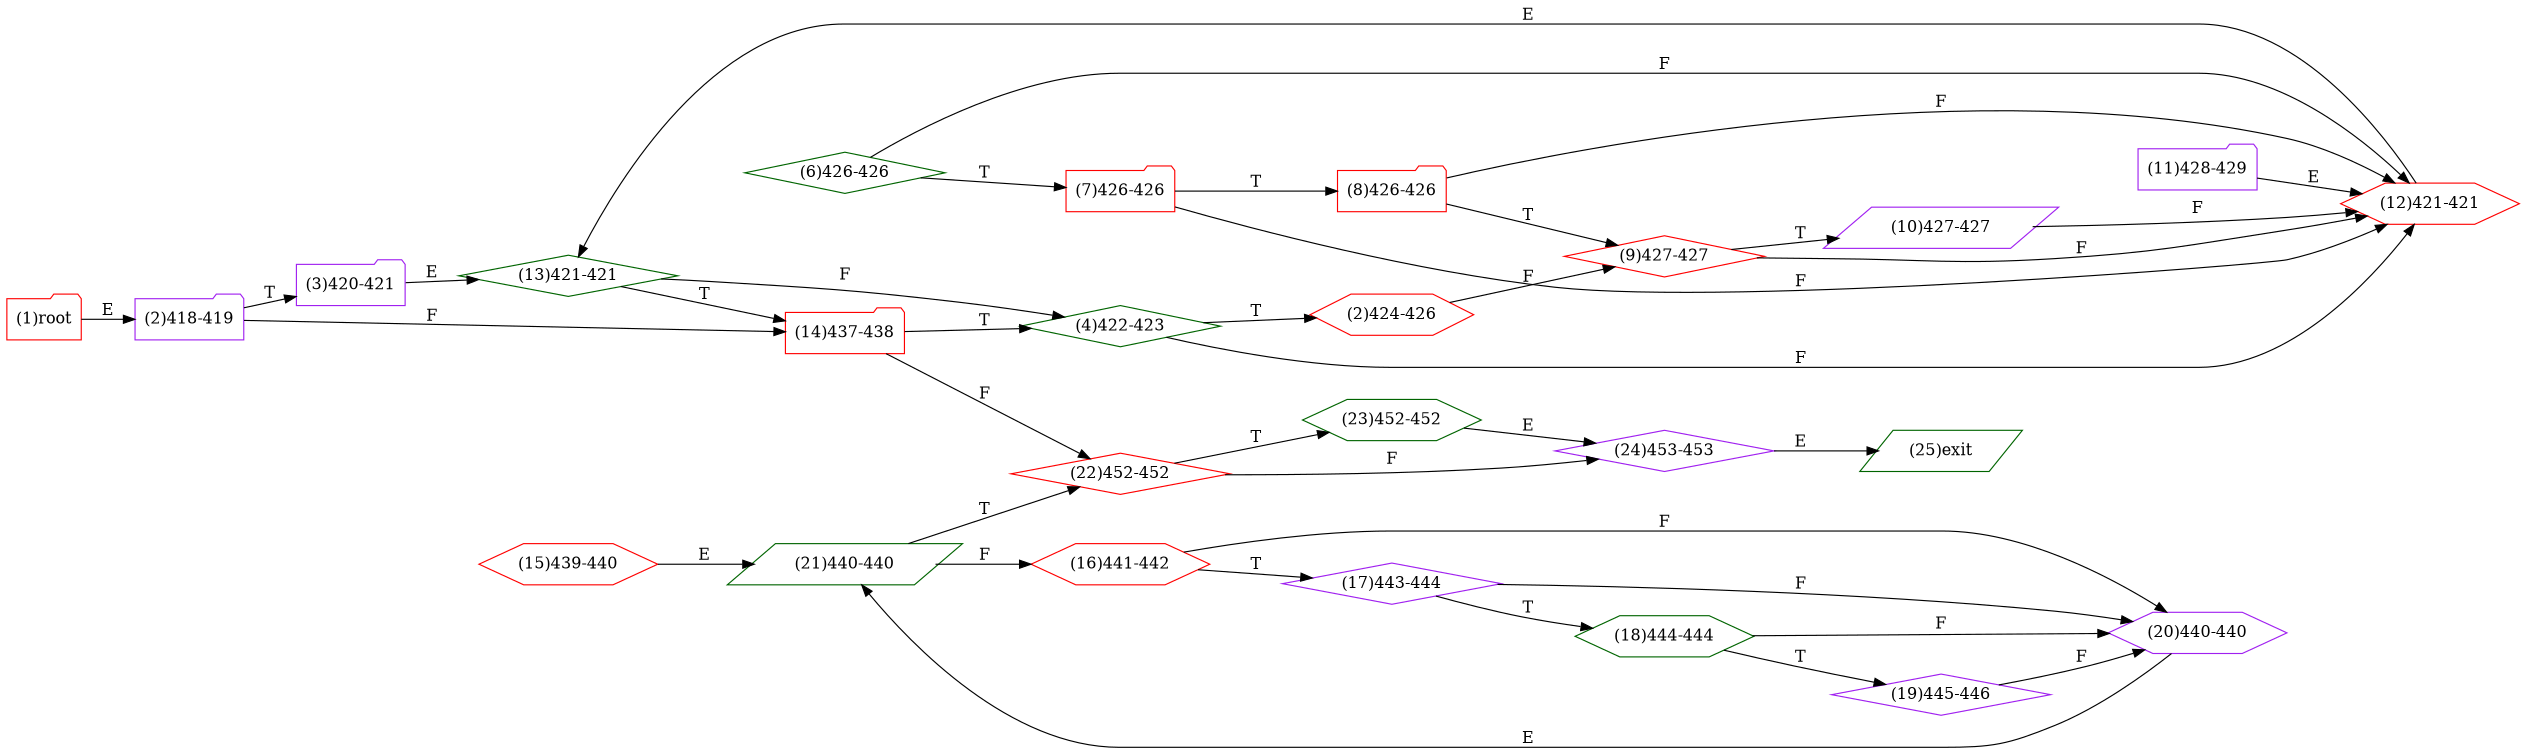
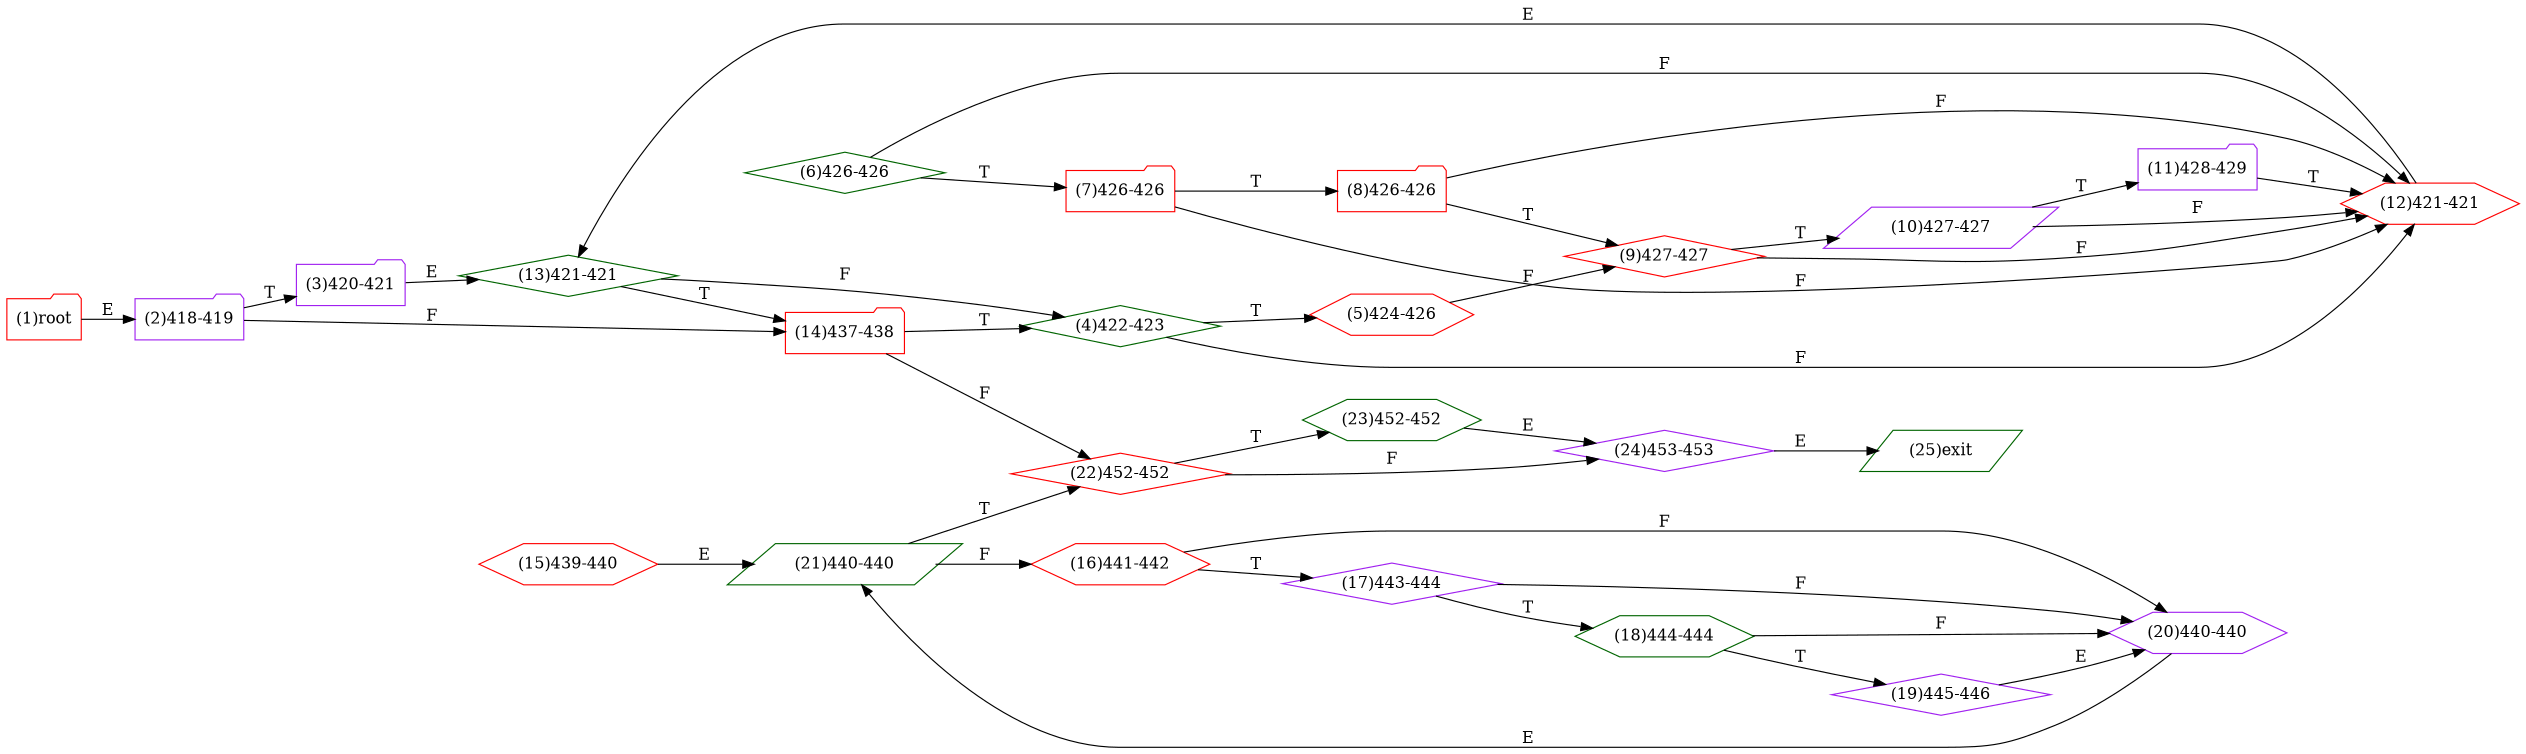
edge "(11)428-429" -> "(12)421-421": label "E" -> "T"
edge "(10)427-427" -> "(11)428-429": added, label "T"
node "(2)424-426": label "(2)424-426" -> "(5)424-426"
edge "(19)445-446" -> "(20)440-440": label "F" -> "E"
